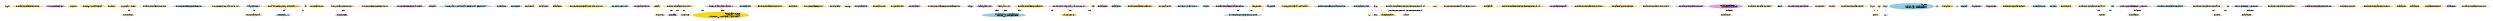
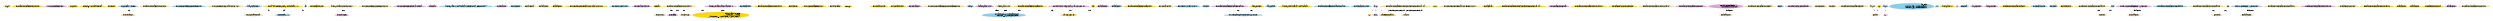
node "input = input.Replace('' '', String.Empty)": fillcolor khaki -> skyblue
node "Entry System.Math.Abs(double)": removed
edge "var last = input[input.Length - 1]" -> "Entry string.IsInvalidMetricNumeral()": now "var last = input[input.Length - 1]" -> "(symbols.IndexOf(last) + 1) * 3"
